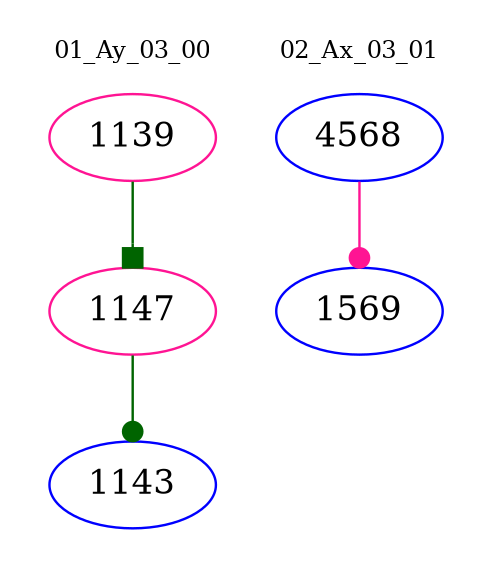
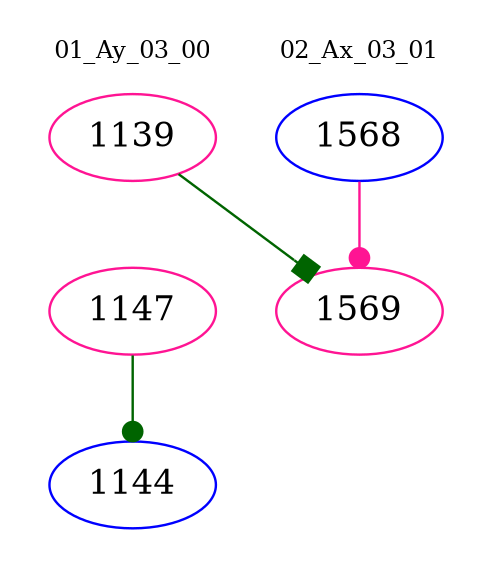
node "4568": label "4568" -> "1568"
edge "1139" -> "1147": now "1139" -> "1569"
node "1569": color blue -> deeppink
node "1143": label "1143" -> "1144"
